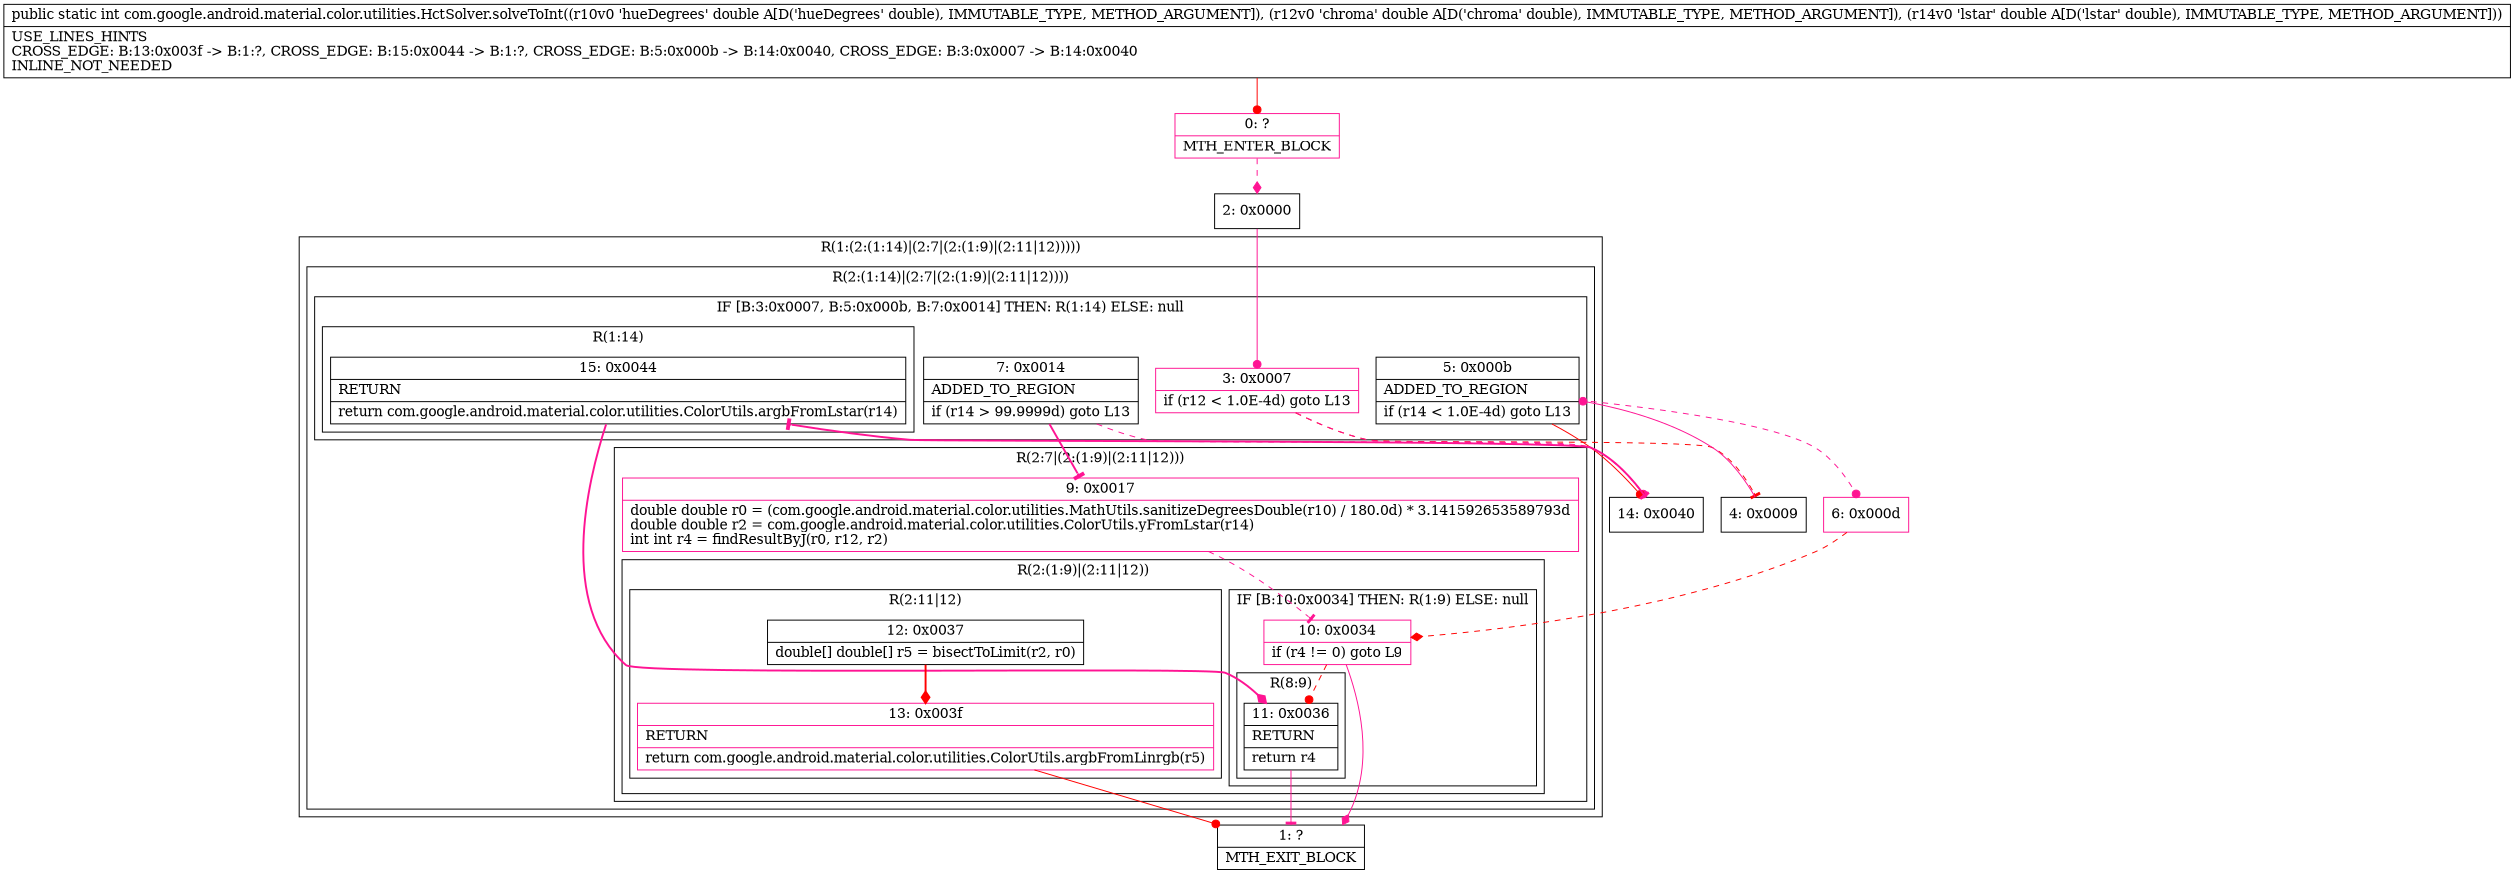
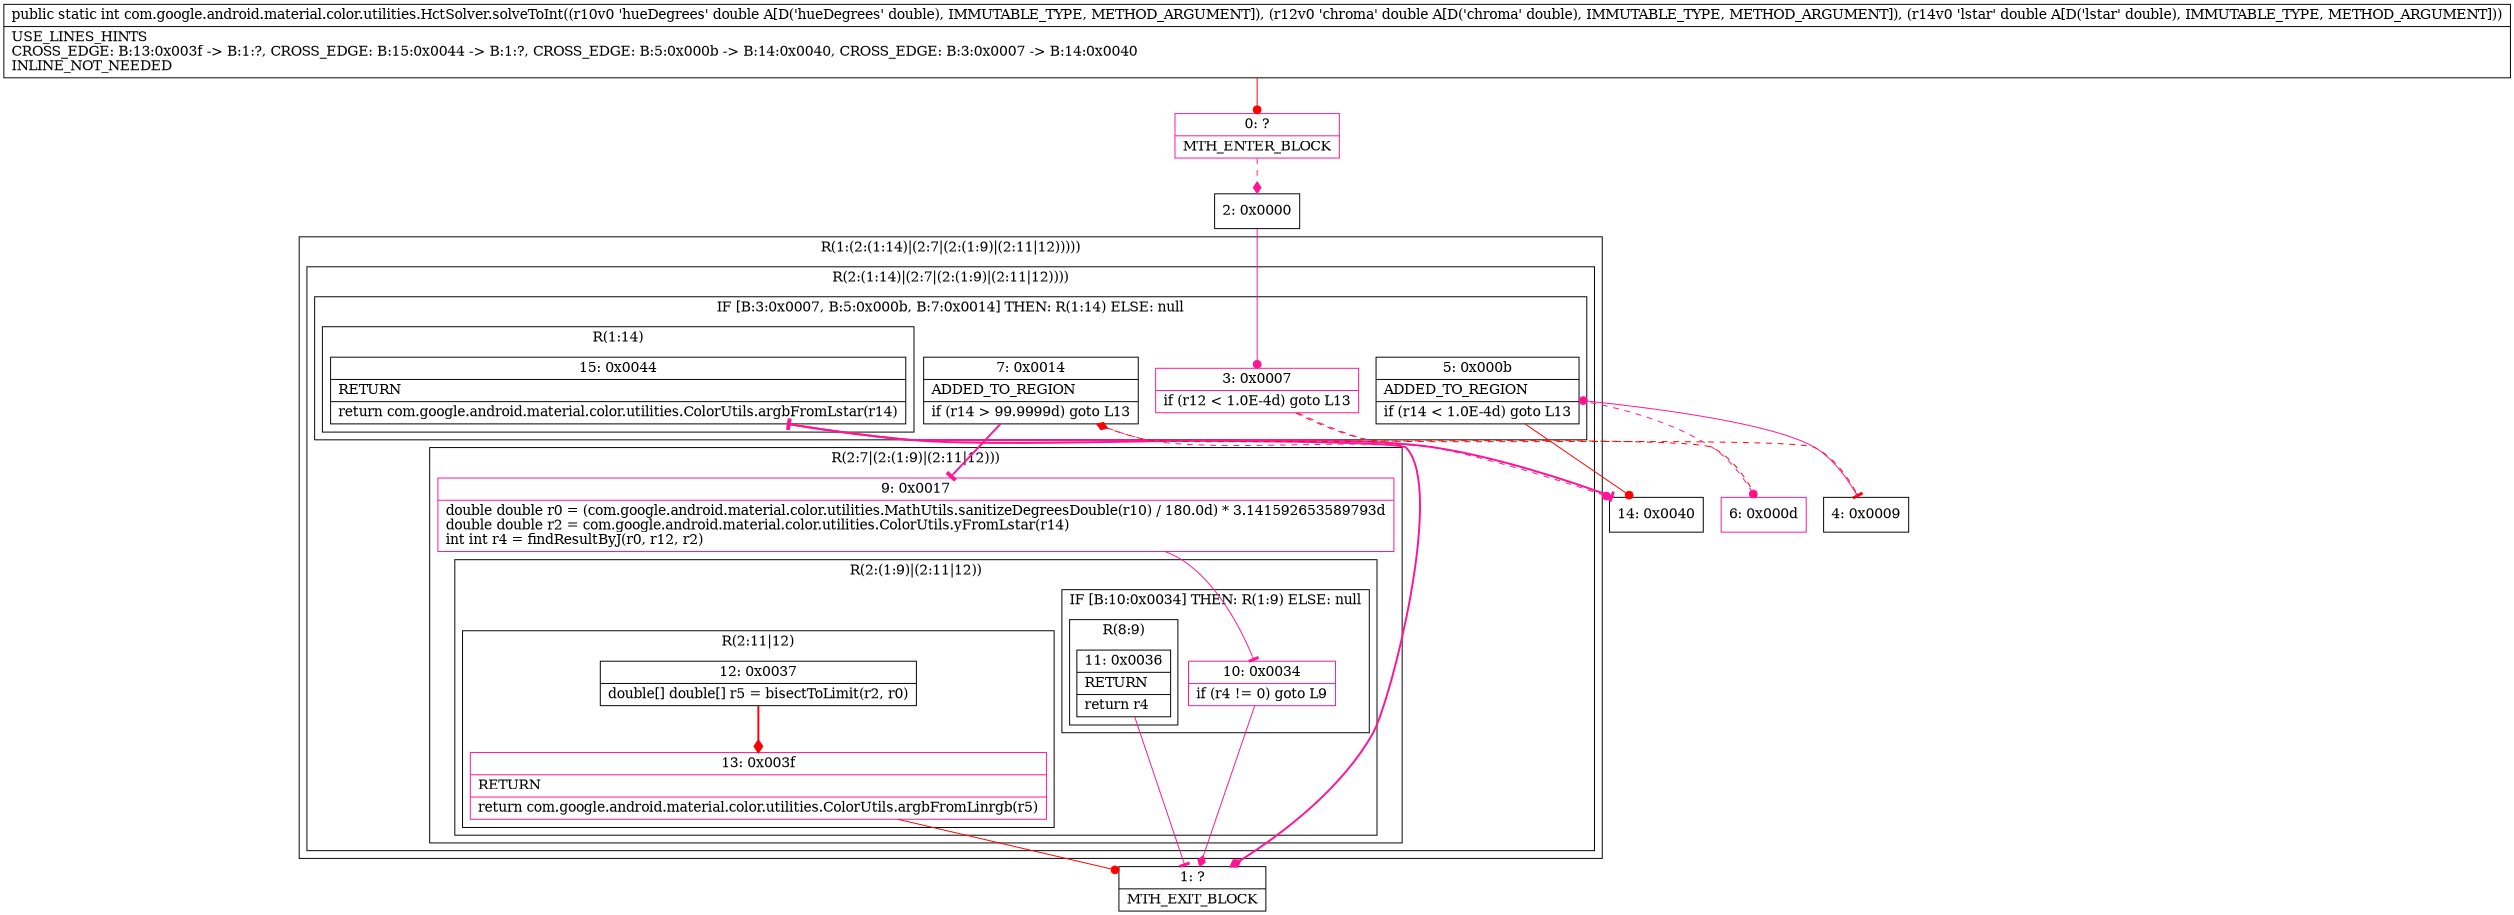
edge "9: 0x0017" -> "10: 0x0034": style dashed -> solid
edge "6: 0x000d" -> "10: 0x0034": now "6: 0x000d" -> "7: 0x0014"
edge "15: 0x0044" -> "11: 0x0036": now "15: 0x0044" -> "1: ?"
edge "10: 0x0034" -> "11: 0x0036": removed
